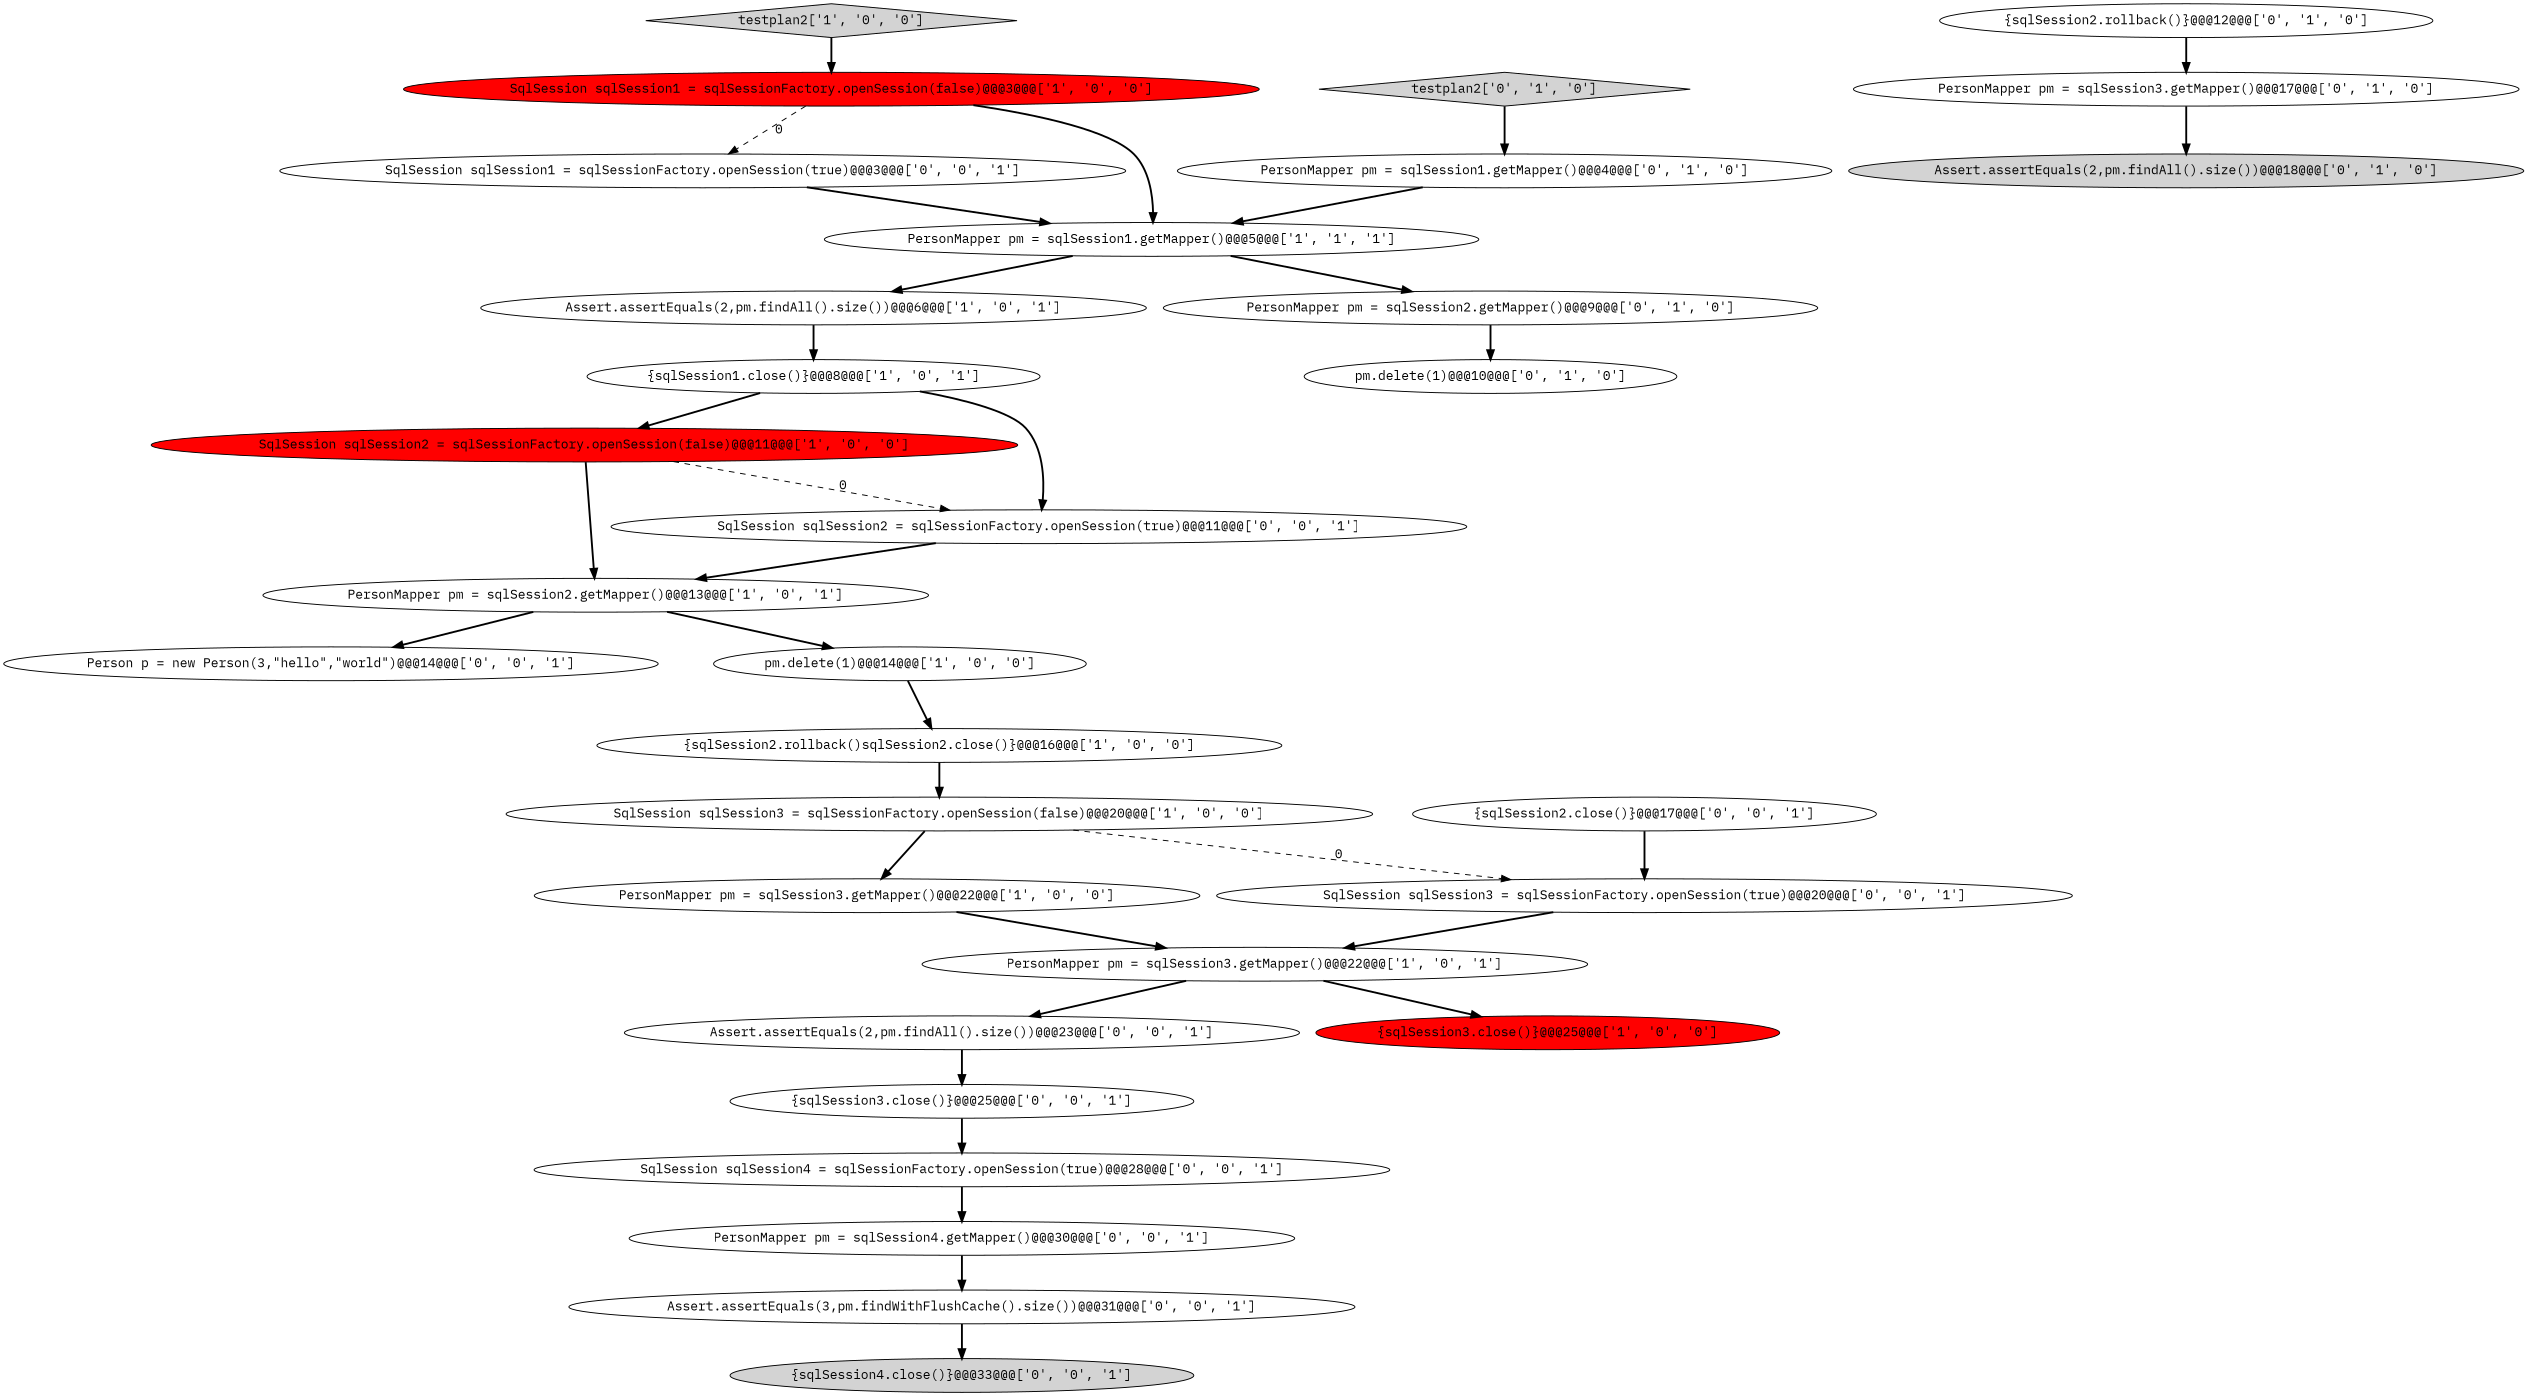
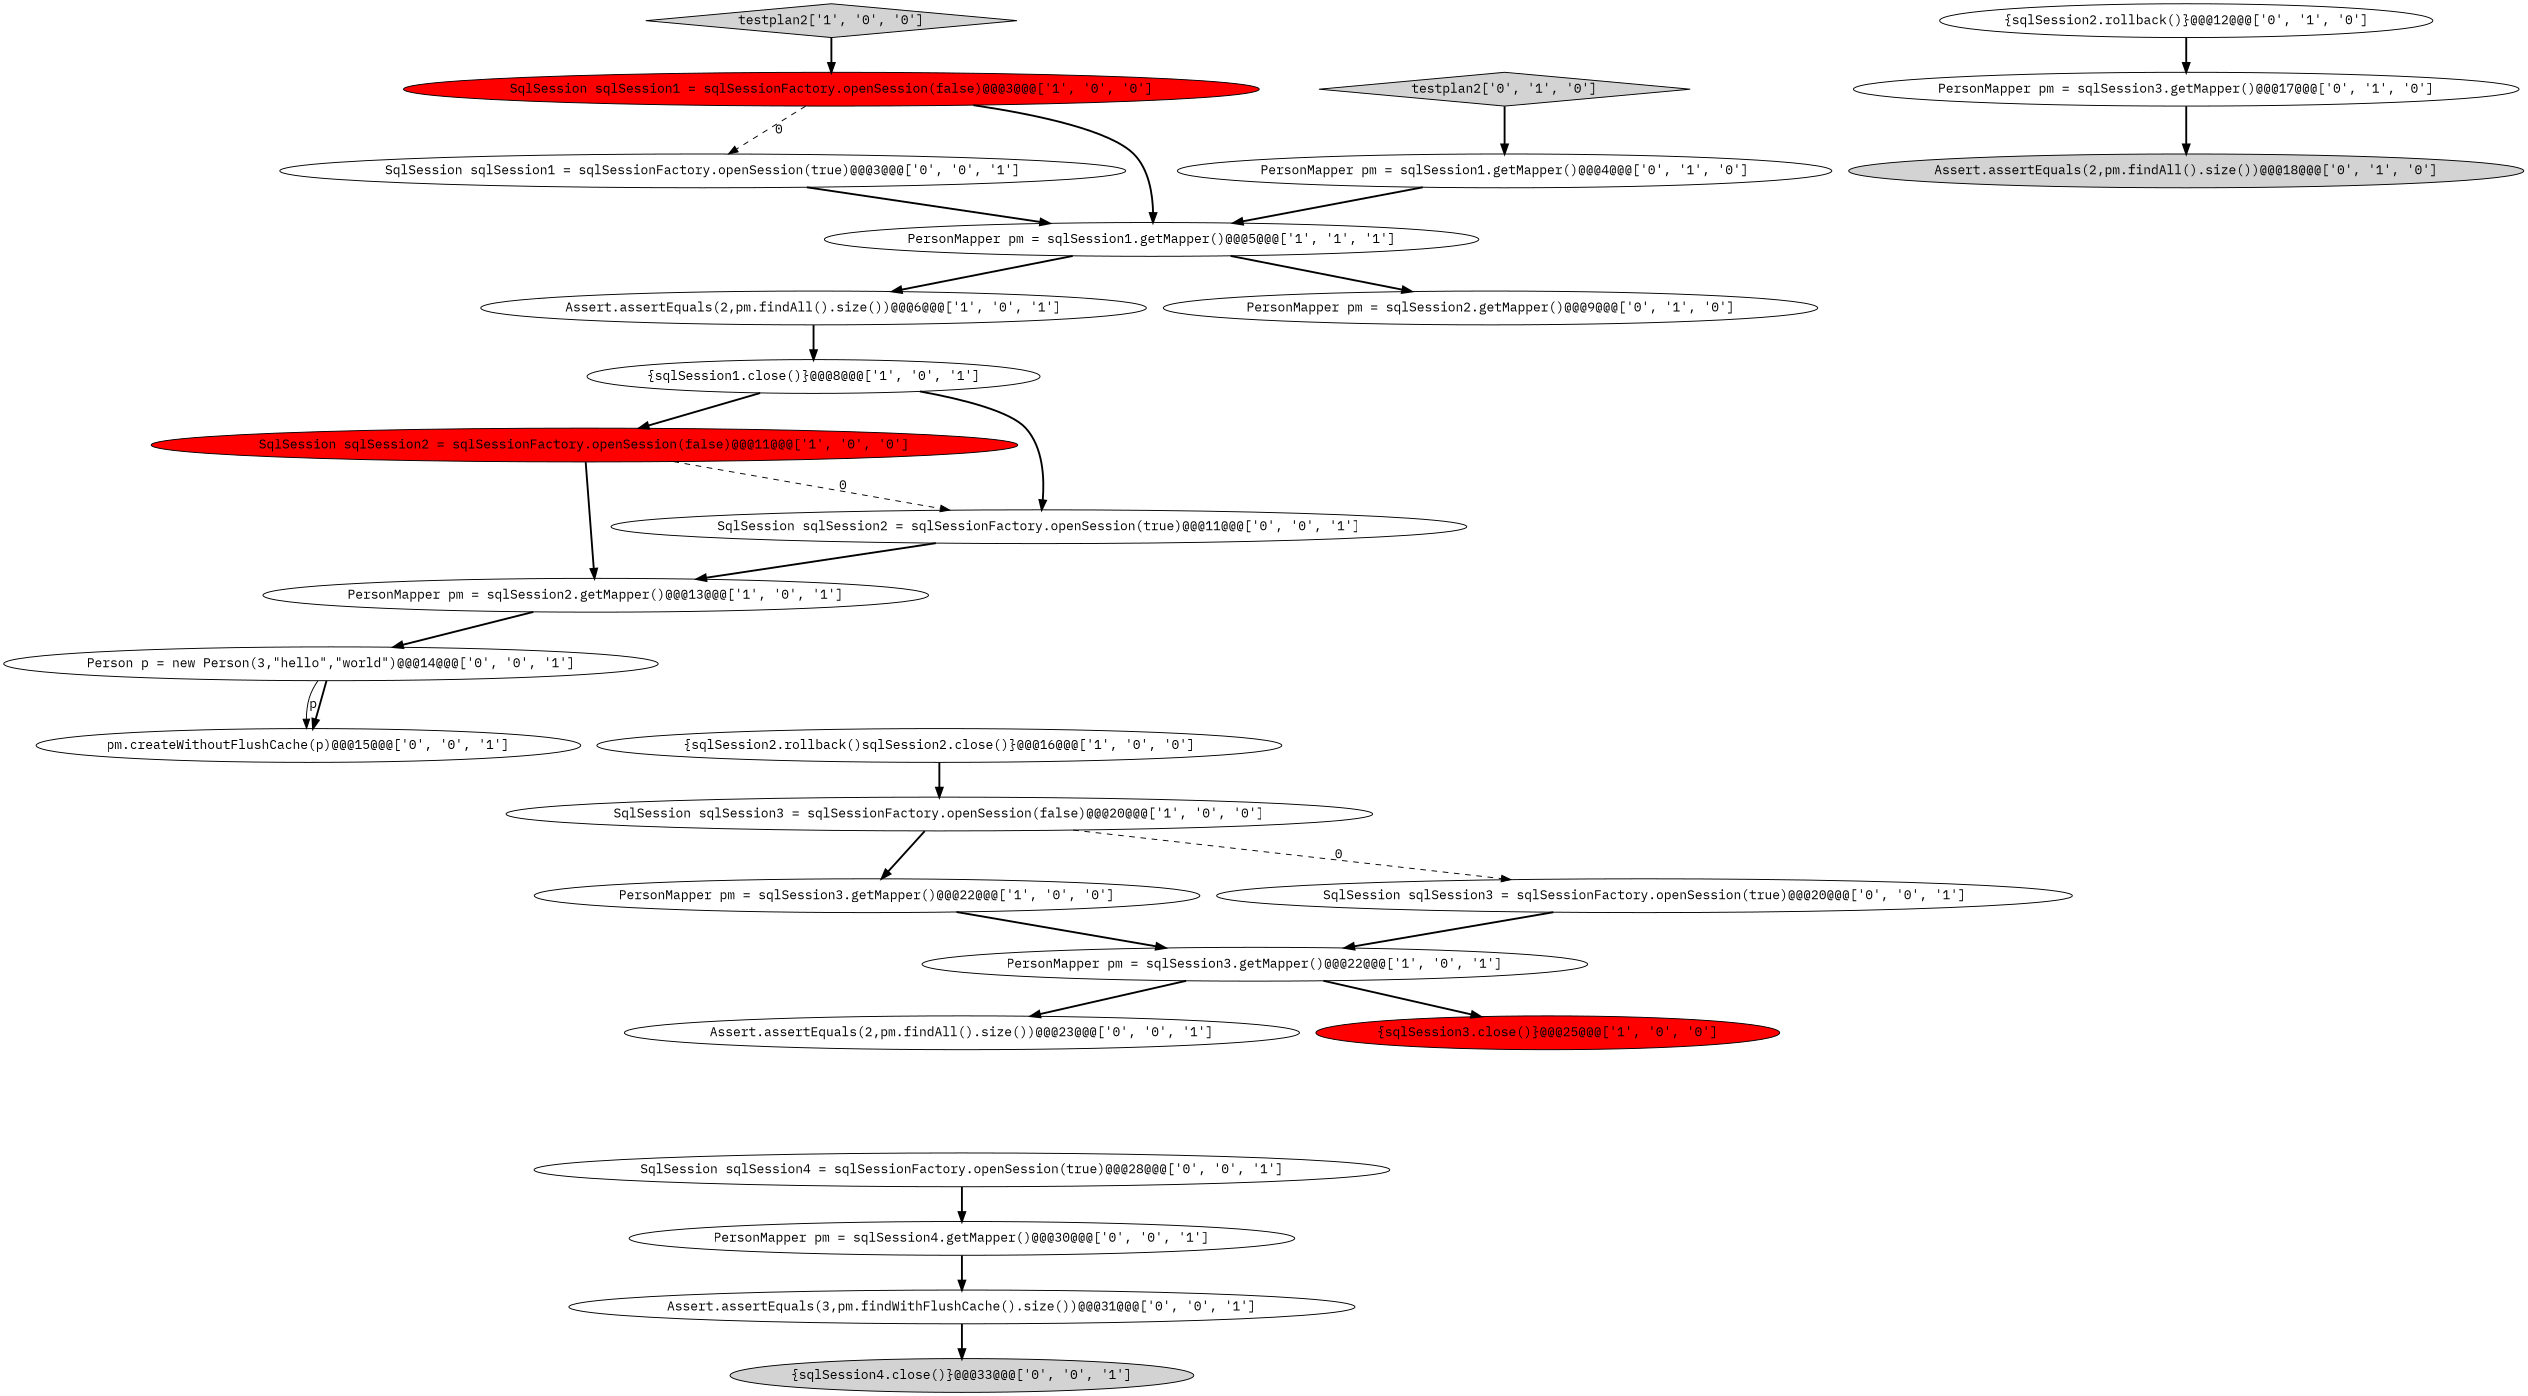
node "pm.delete(1)@@@10@@@['0', '1', '0']": removed
node "pm.delete(1)@@@14@@@['1', '0', '0']": removed
node "pm.createWithoutFlushCache(p)@@@15@@@['0', '0', '1']": added
node "{sqlSession2.close()}@@@17@@@['0', '0', '1']": removed
node "{sqlSession3.close()}@@@25@@@['0', '0', '1']": removed
